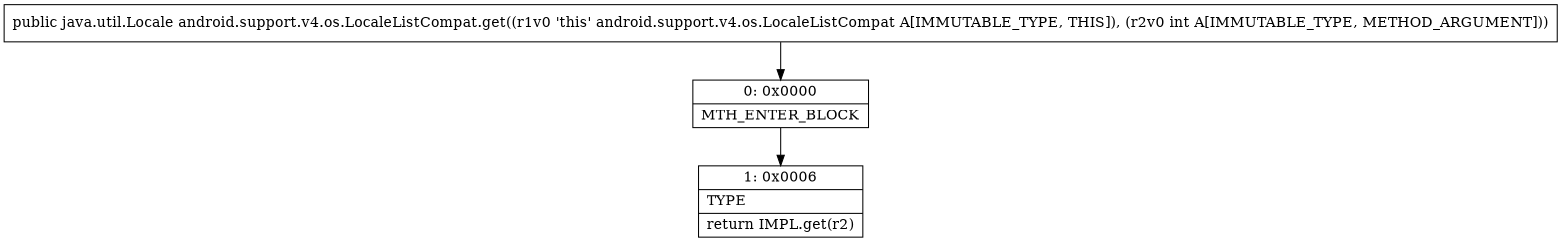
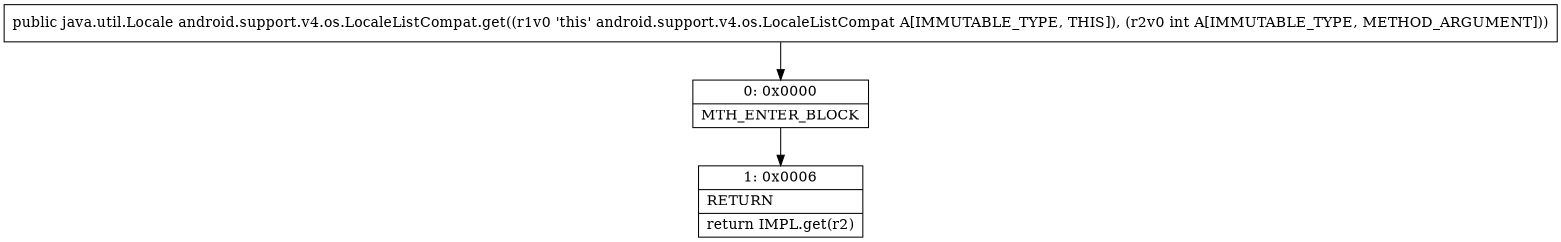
node "1: 0x0006": text "TYPE" -> "RETURN"
